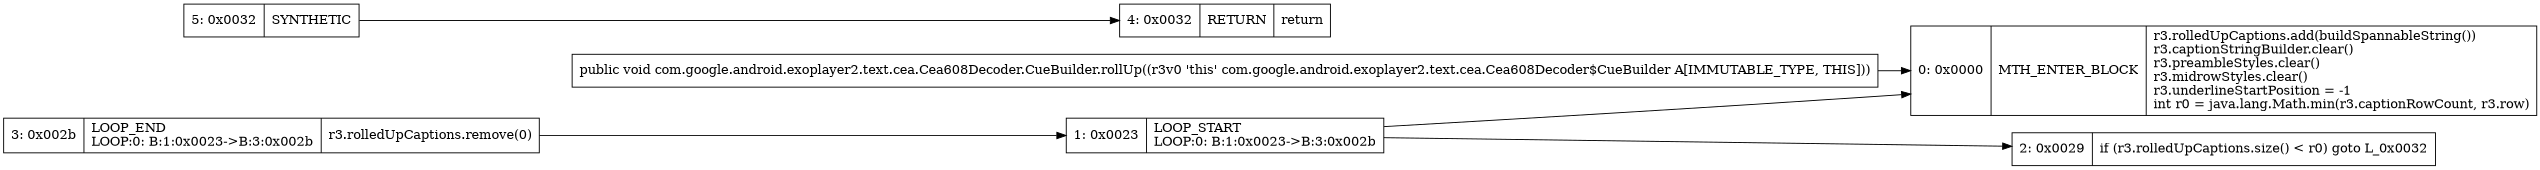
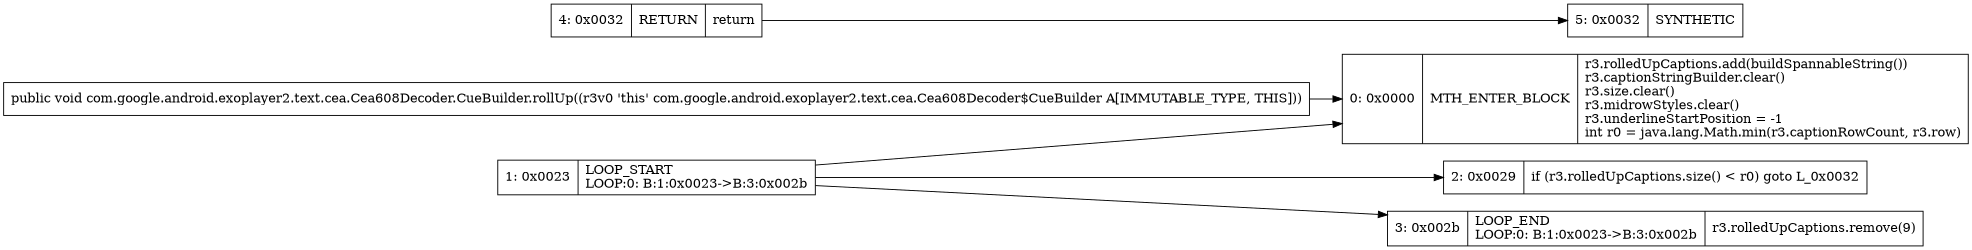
edge "5: 0x0032" -> "4: 0x0032": reversed
node "0: 0x0000": text "r3.preambleStyles.clear()" -> "r3.size.clear()"
node "3: 0x002b": text "r3.rolledUpCaptions.remove(0)" -> "r3.rolledUpCaptions.remove(9)"
edge "3: 0x002b" -> "1: 0x0023": reversed
